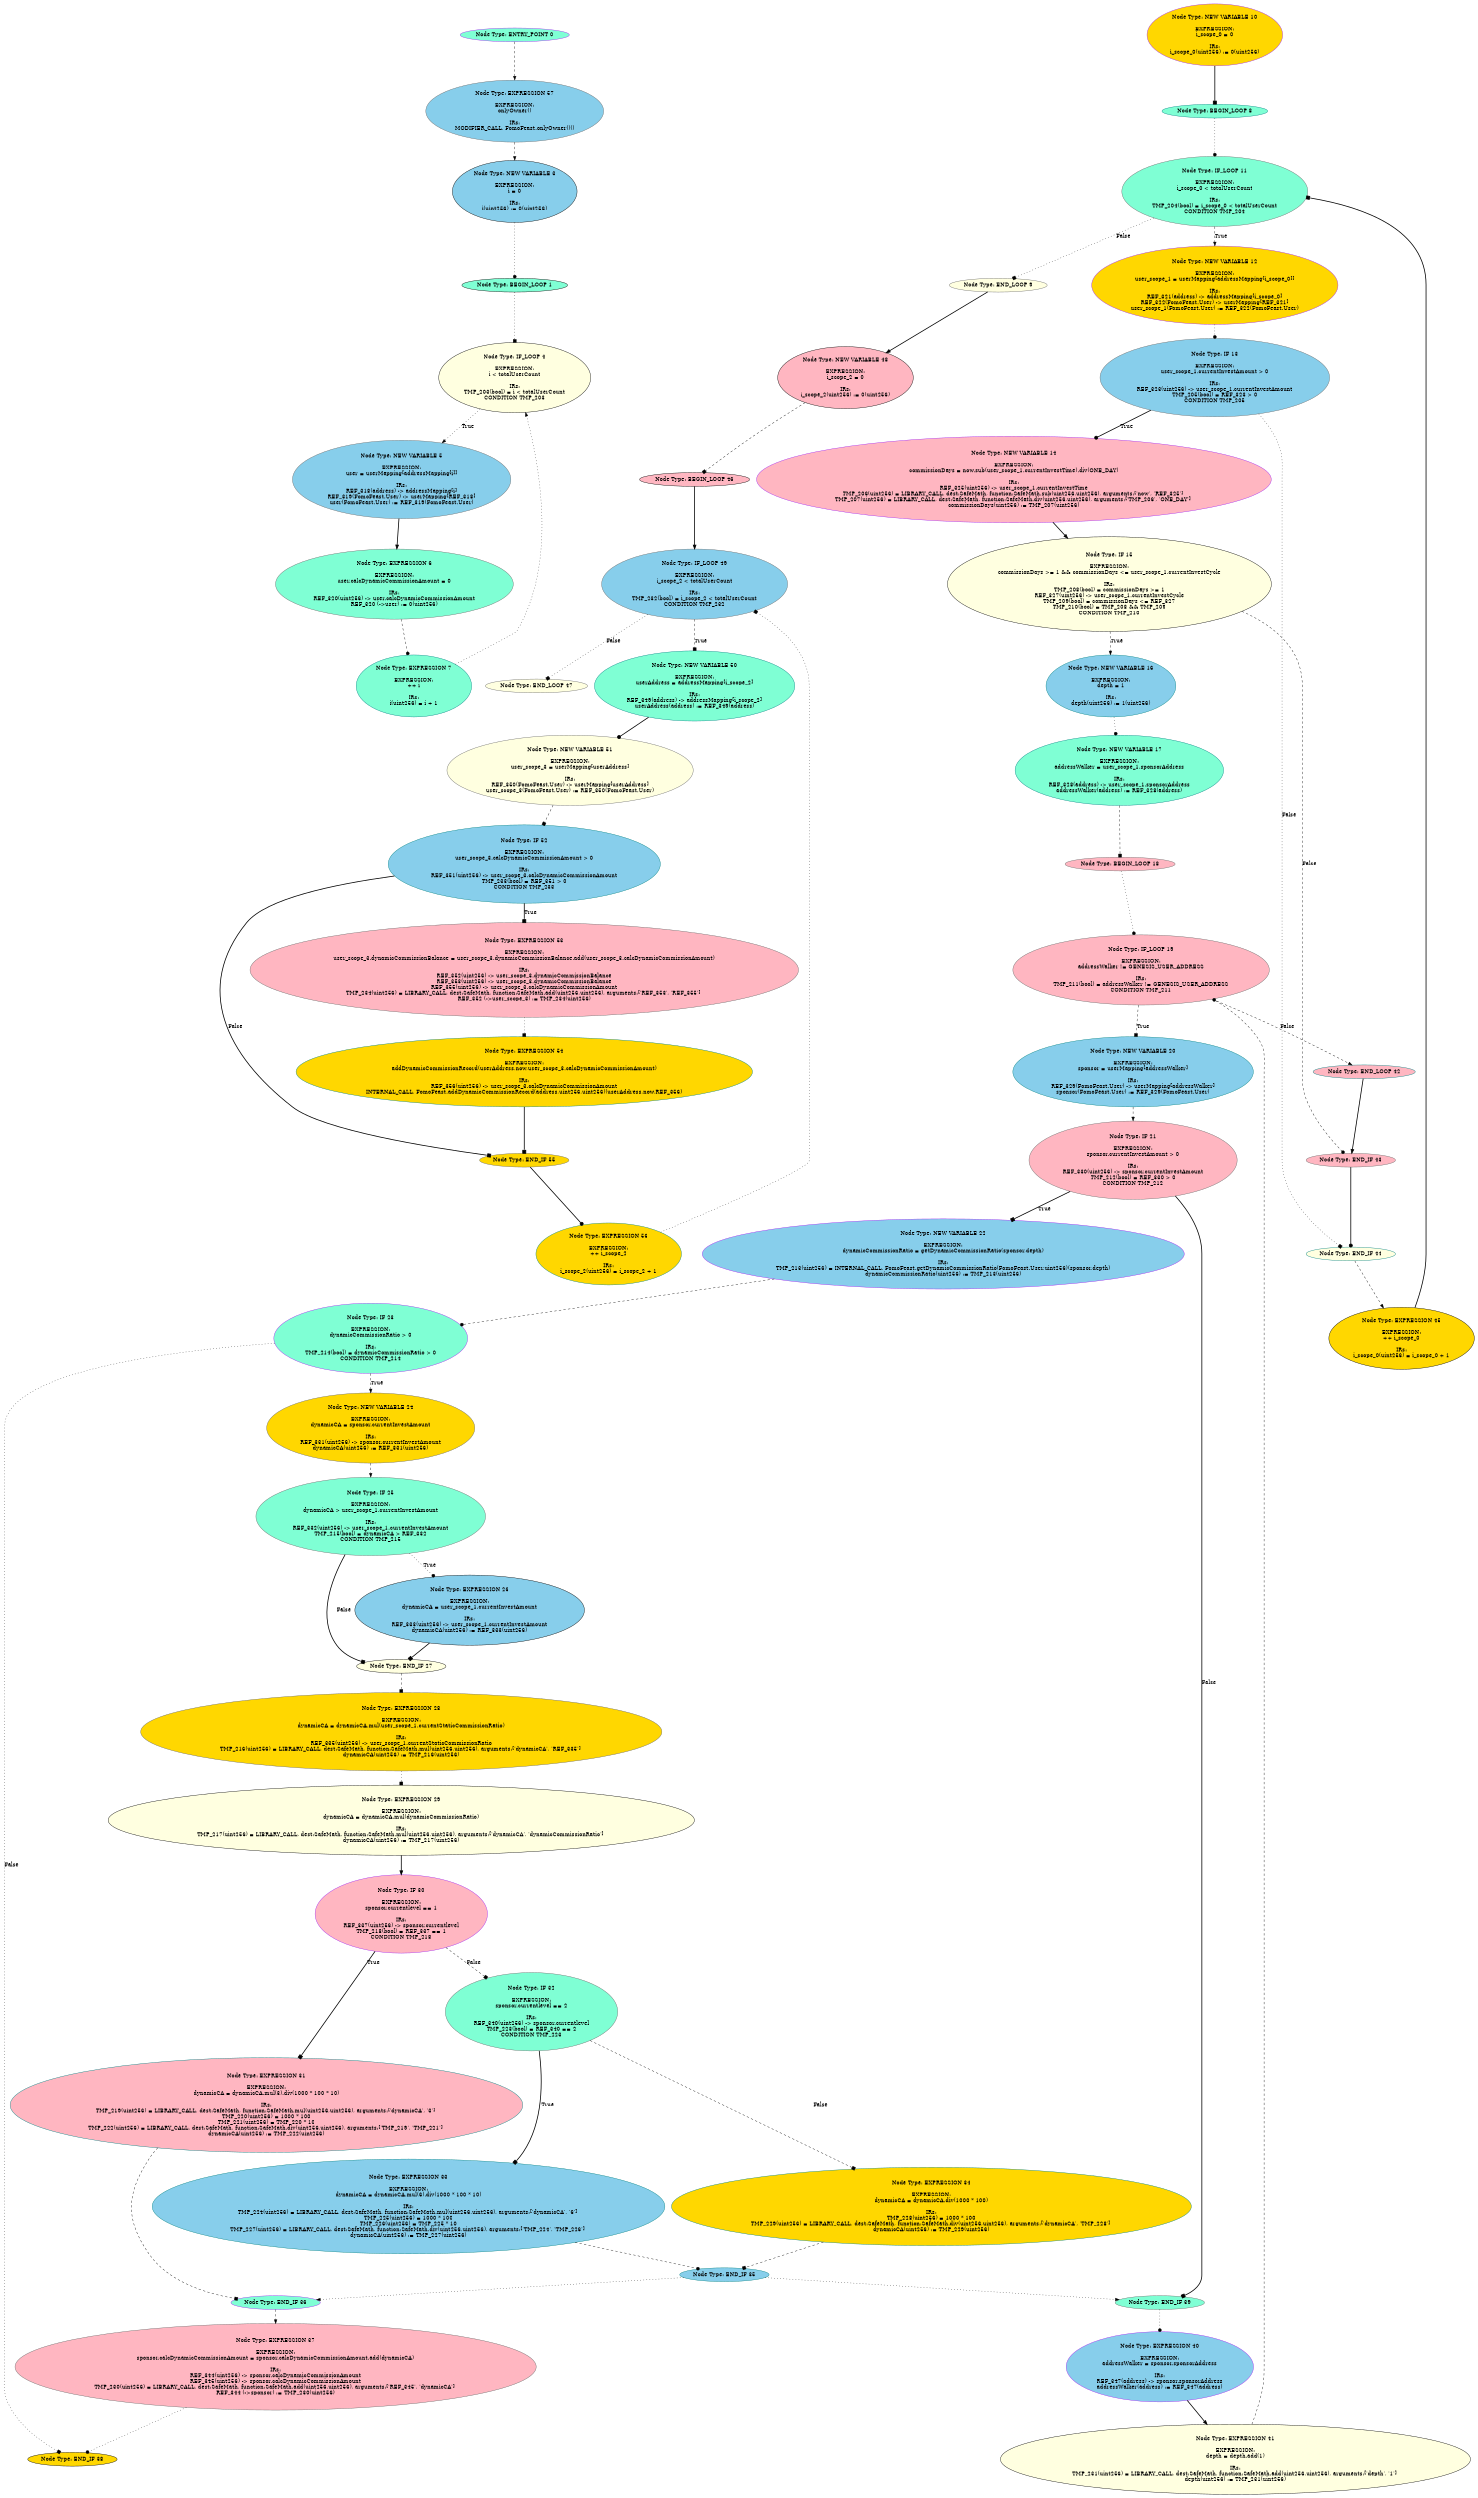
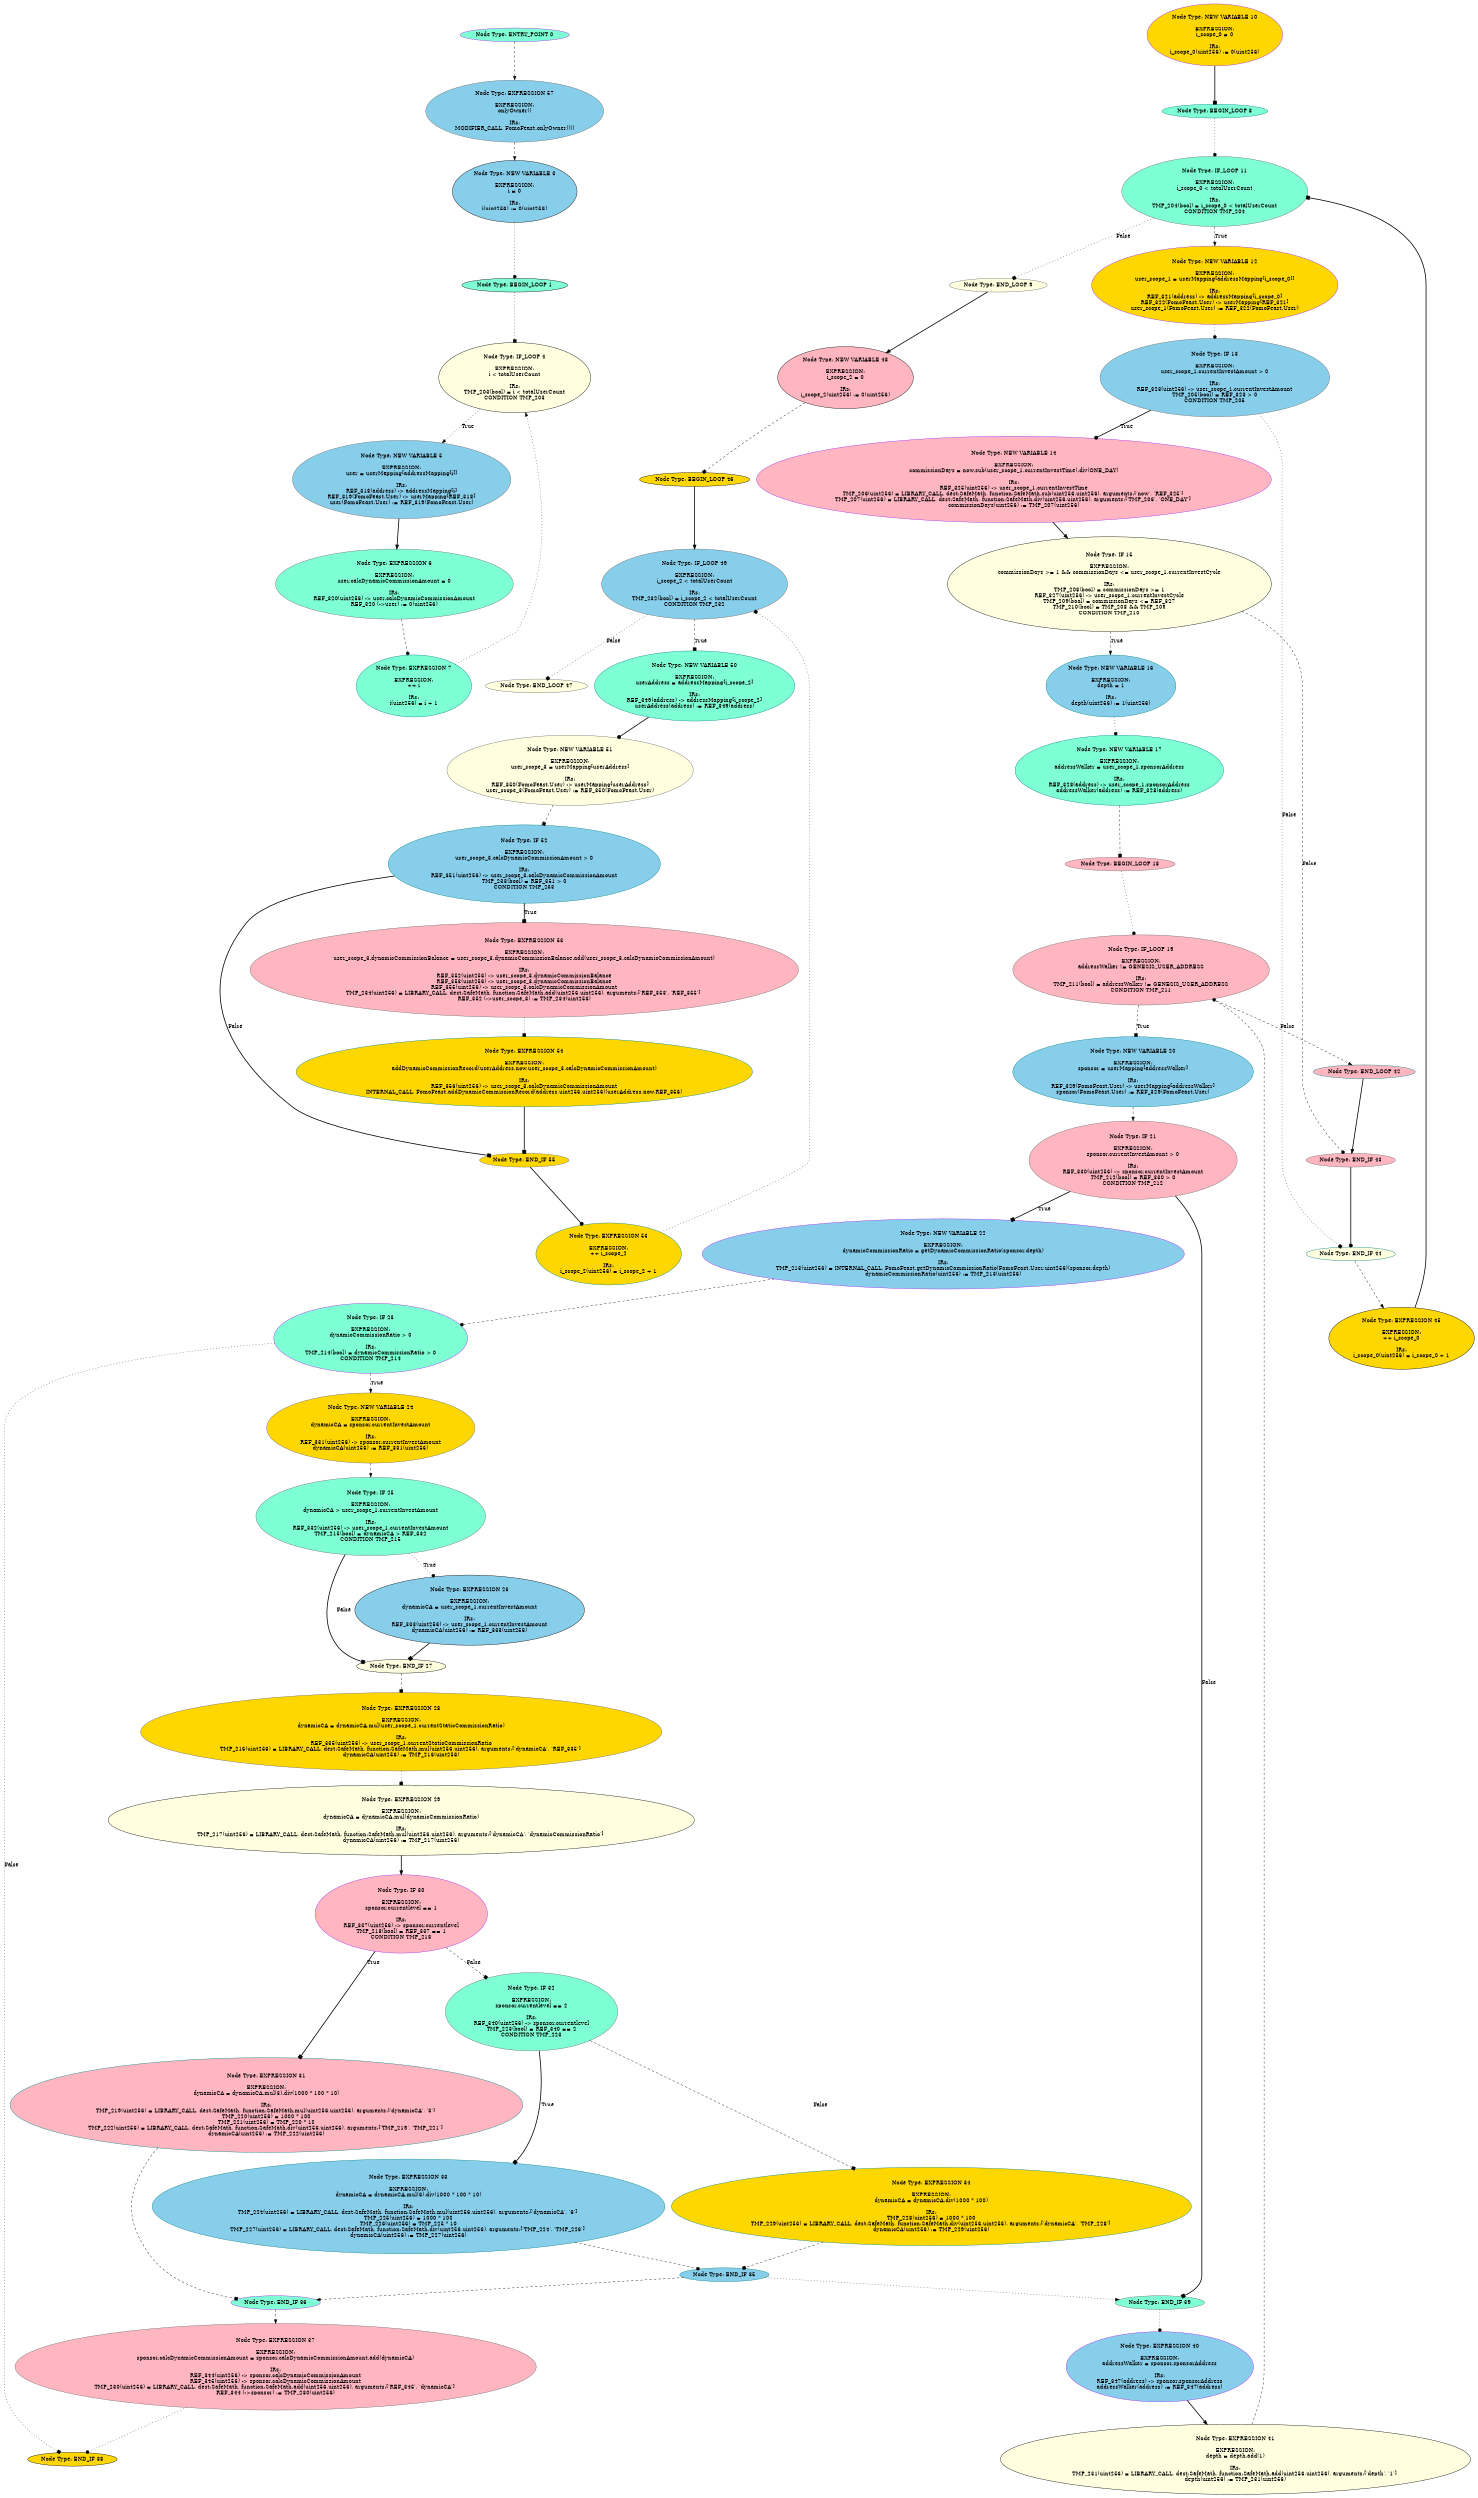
node "Node Type: BEGIN_LOOP 46": fillcolor lightpink -> gold
edge "Node Type: END_IF 35" -> "Node Type: END_IF 36": style dotted -> dashed
